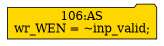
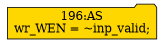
node "106:AS wr_WEN = ~inp_valid;": label "106:AS wr_WEN = ~inp_valid;" -> "196:AS wr_WEN = ~inp_valid;"
